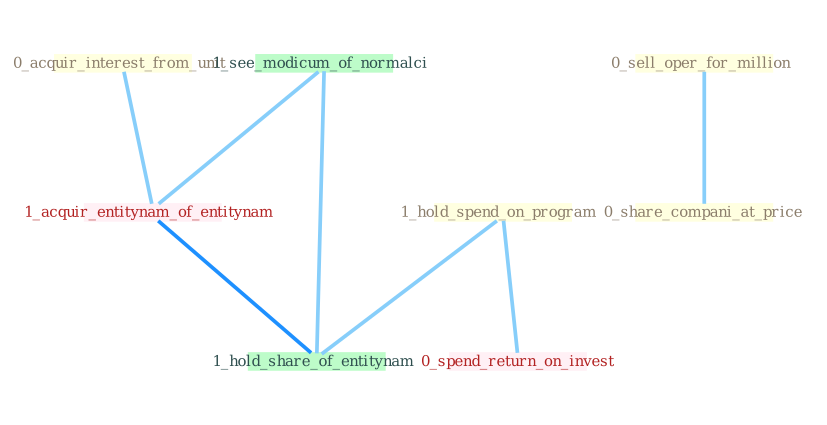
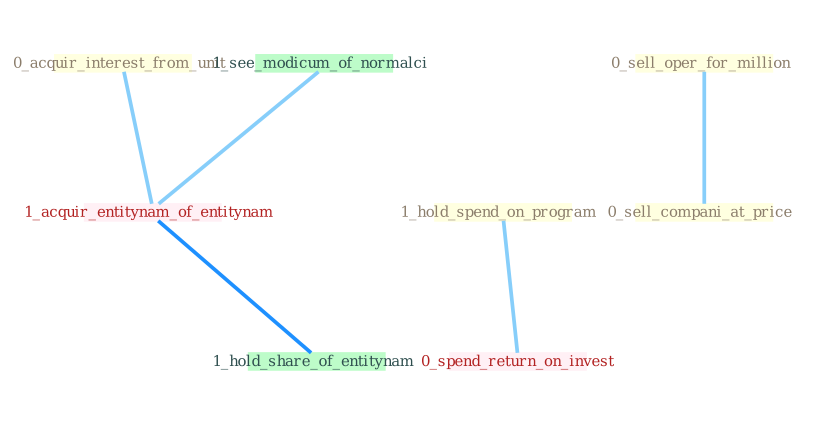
edge "1_see_modicum_of_normalci" -- "1_hold_share_of_entitynam": removed
node "0_share_compani_at_price": label "0_share_compani_at_price" -> "0_sell_compani_at_price"
edge "1_hold_spend_on_program" -- "1_hold_share_of_entitynam": removed
